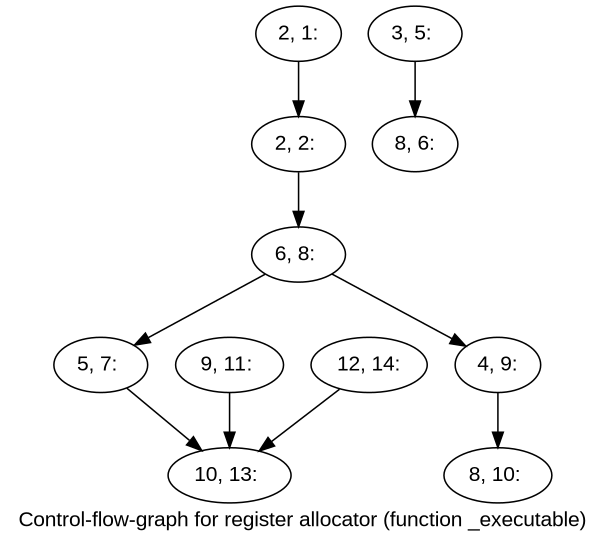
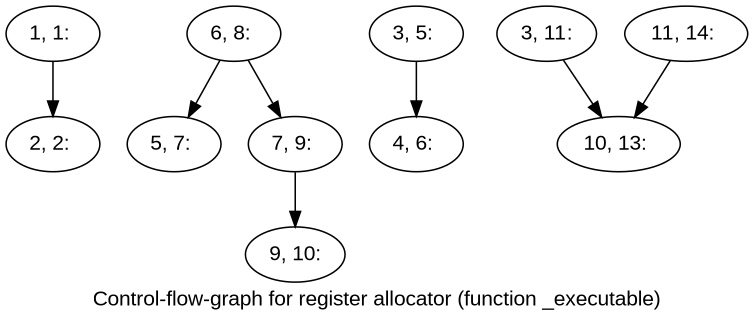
node "2, 1:": label "2, 1:" -> "1, 1:"
node "8, 6:": label "8, 6:" -> "4, 6:"
edge "2, 2:" -> "6, 8:": removed
node "9, 11:": label "9, 11:" -> "3, 11:"
node "12, 14:": label "12, 14:" -> "11, 14:"
node "4, 9:": label "4, 9:" -> "7, 9:"
edge "5, 7:" -> "10, 13:": removed
node "8, 10:": label "8, 10:" -> "9, 10:"
